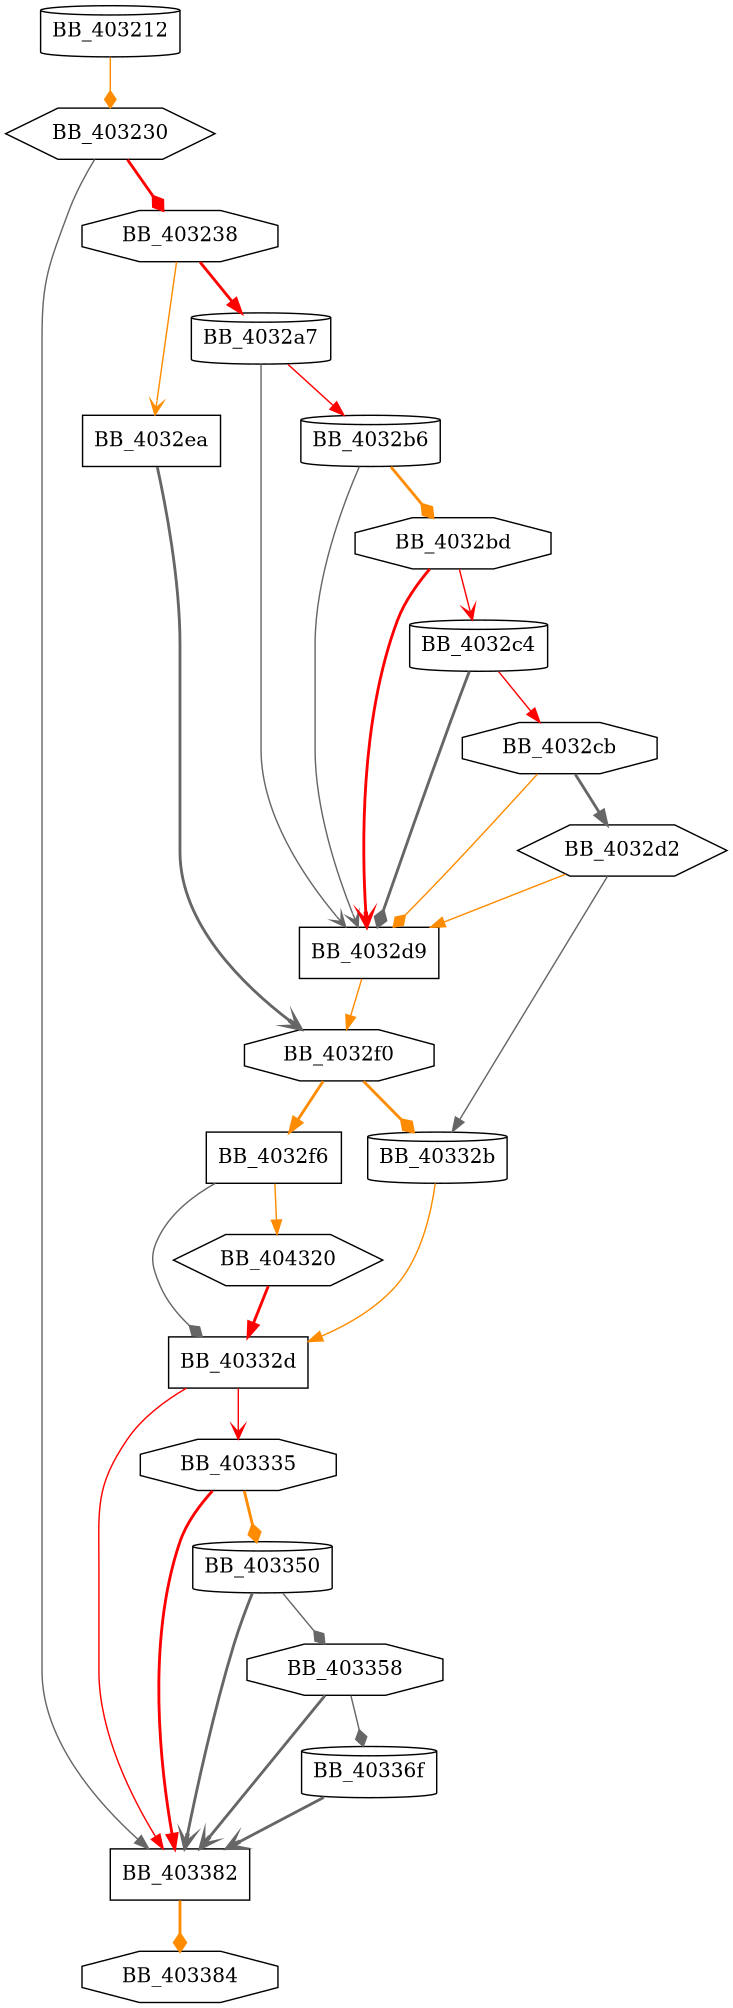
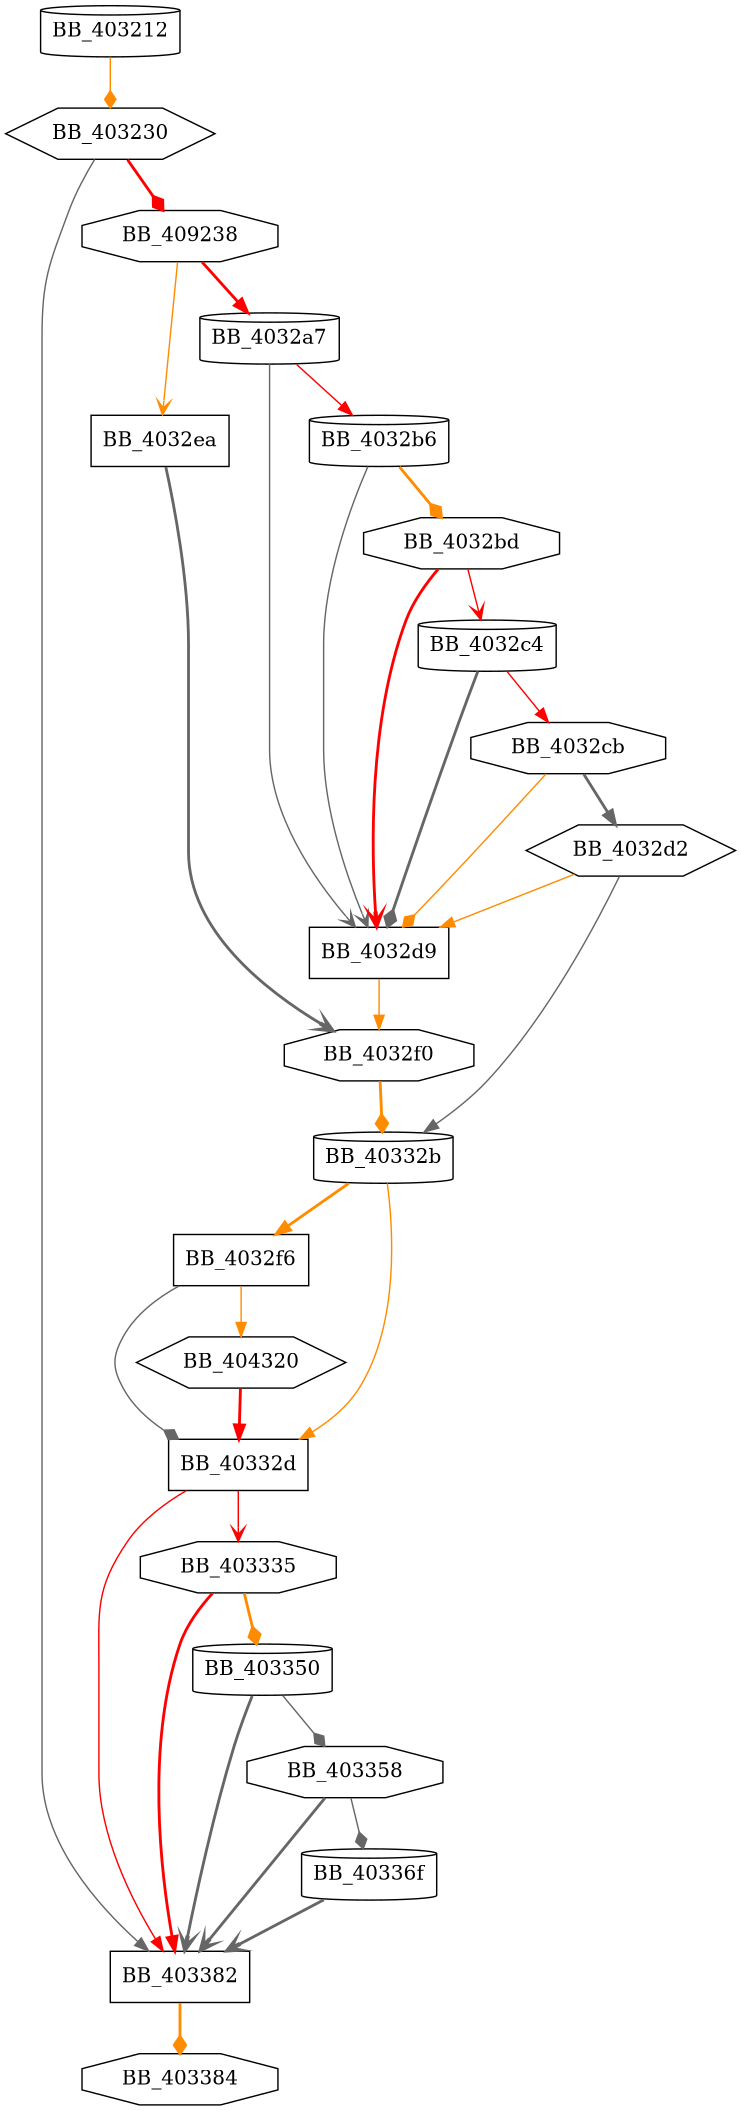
node "BB_403238": label "BB_403238" -> "BB_409238"
edge "BB_4032f0" -> "BB_4032f6": now "BB_40332b" -> "BB_4032f6"
